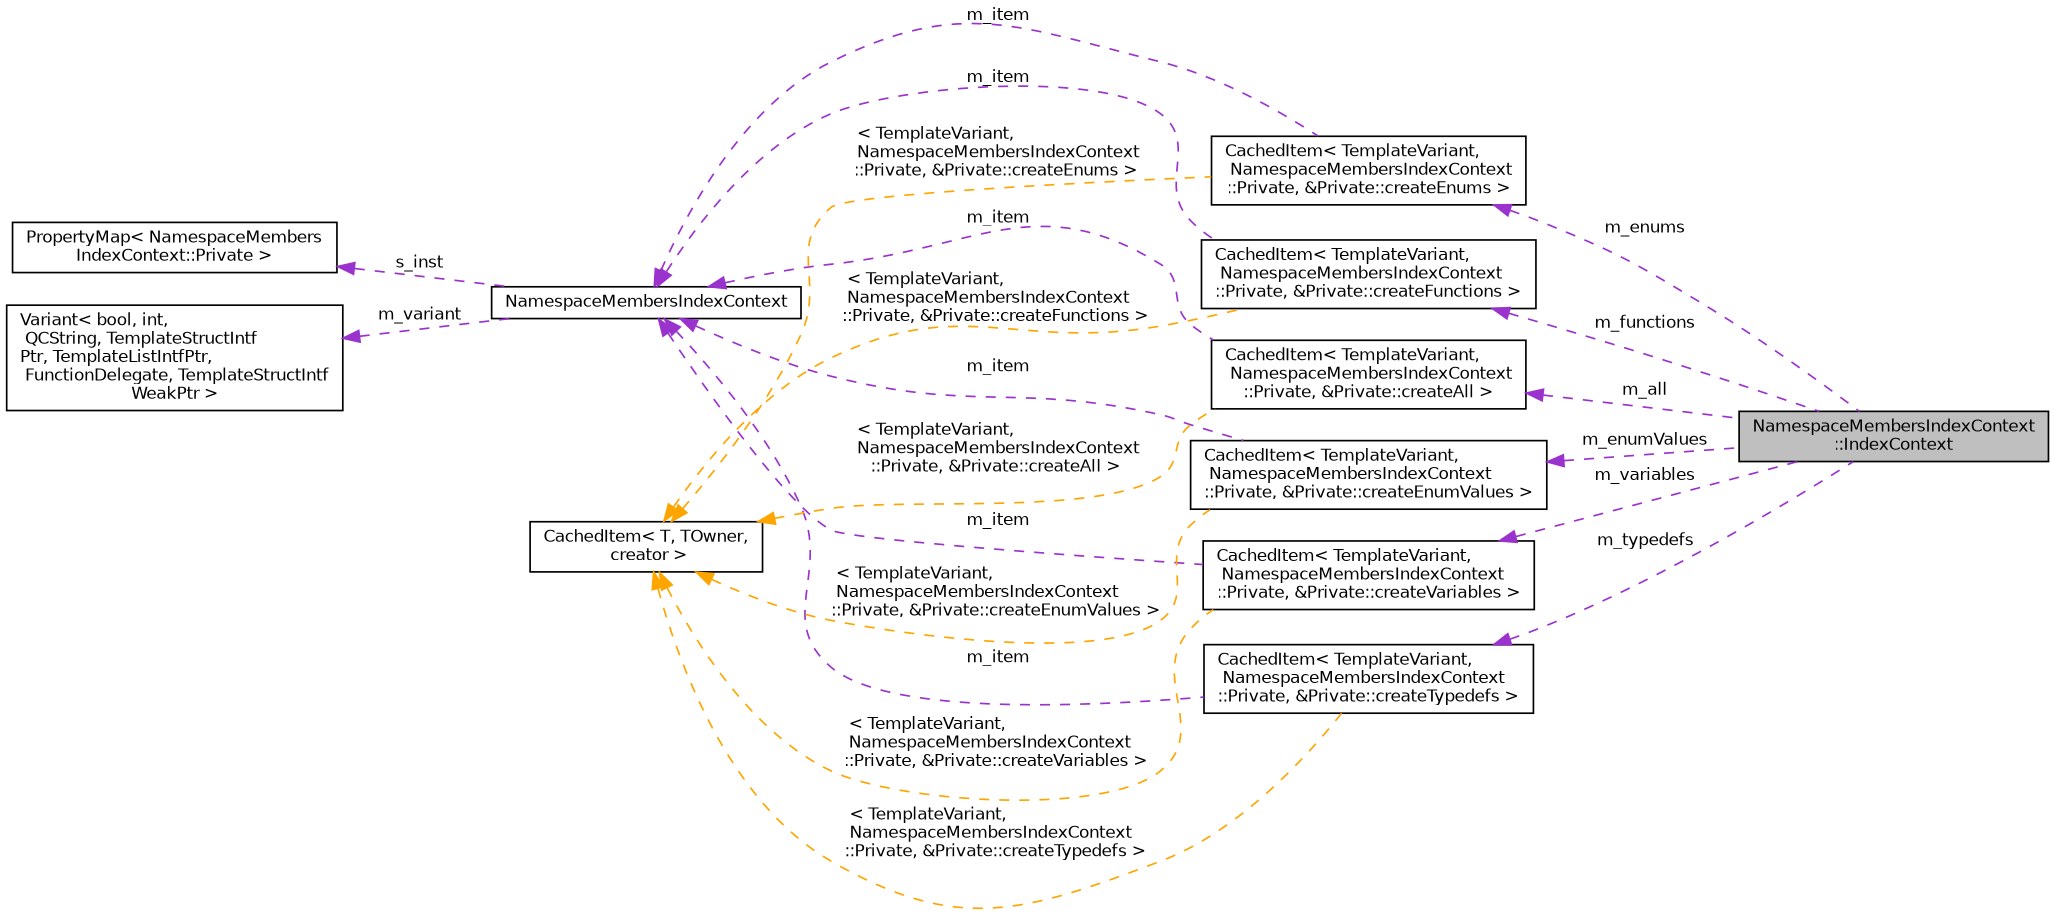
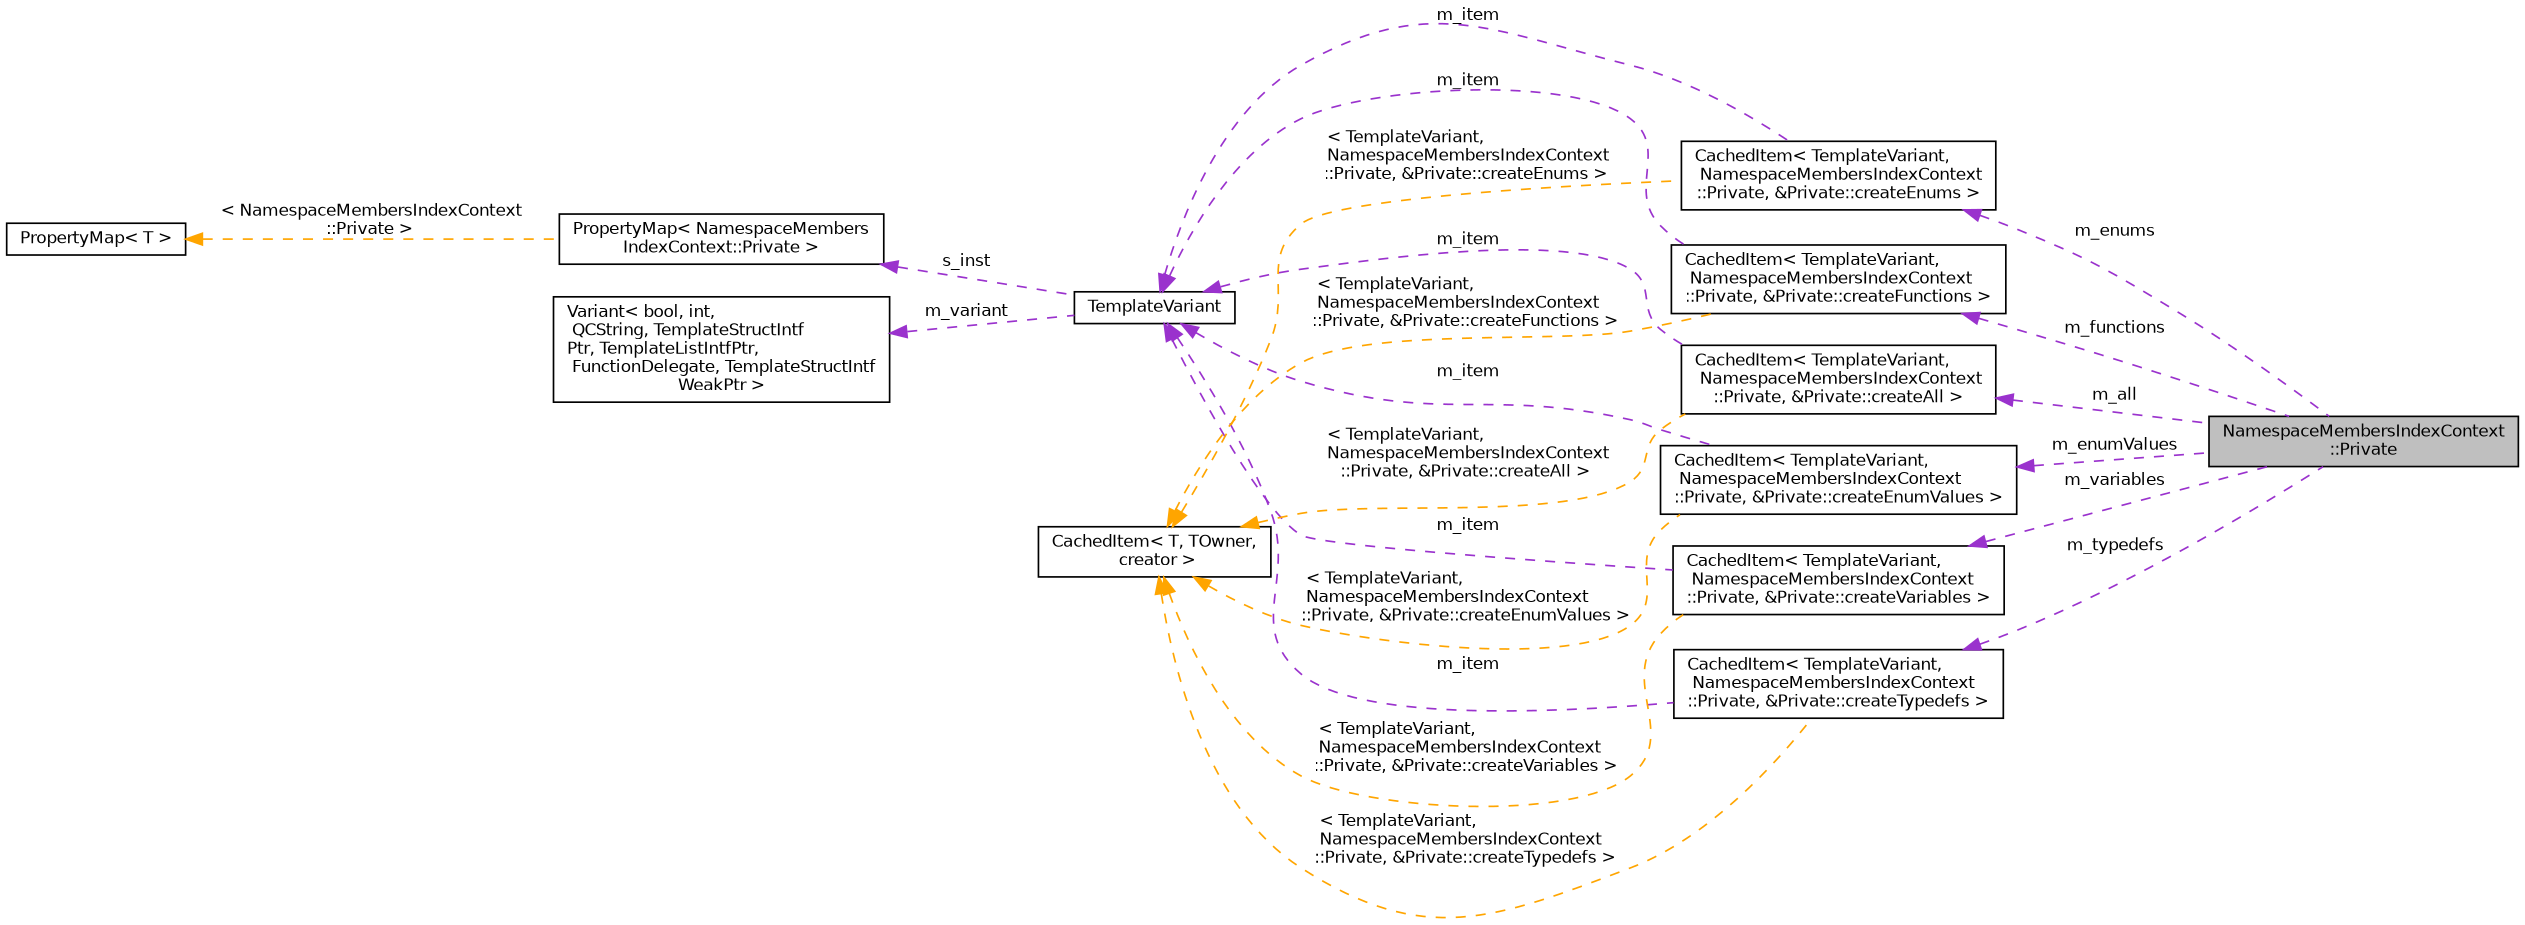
node "PropertyMap< T >": added
node "NamespaceMembersIndexContext": label "NamespaceMembersIndexContext" -> "TemplateVariant"
node "NamespaceMembersIndexContext ::IndexContext": label "NamespaceMembersIndexContext ::IndexContext" -> "NamespaceMembersIndexContext ::Private"
